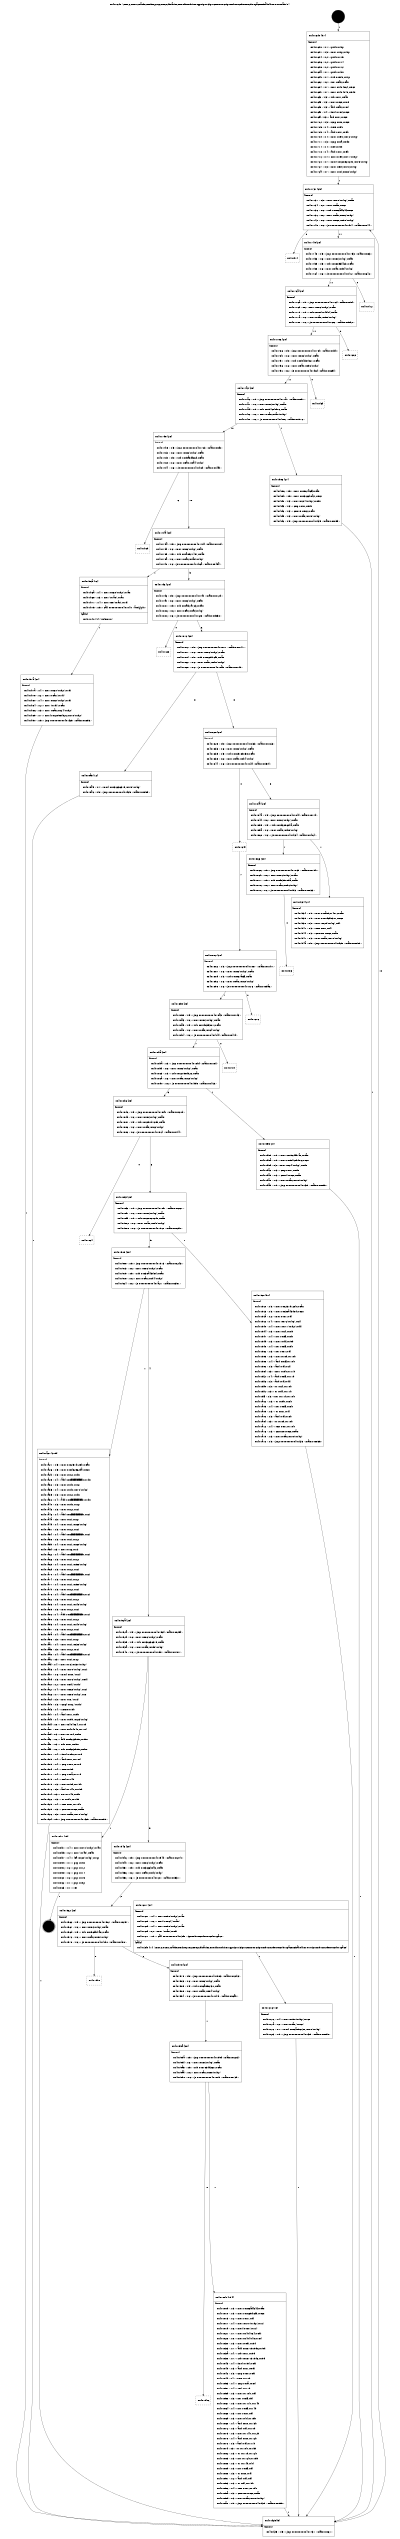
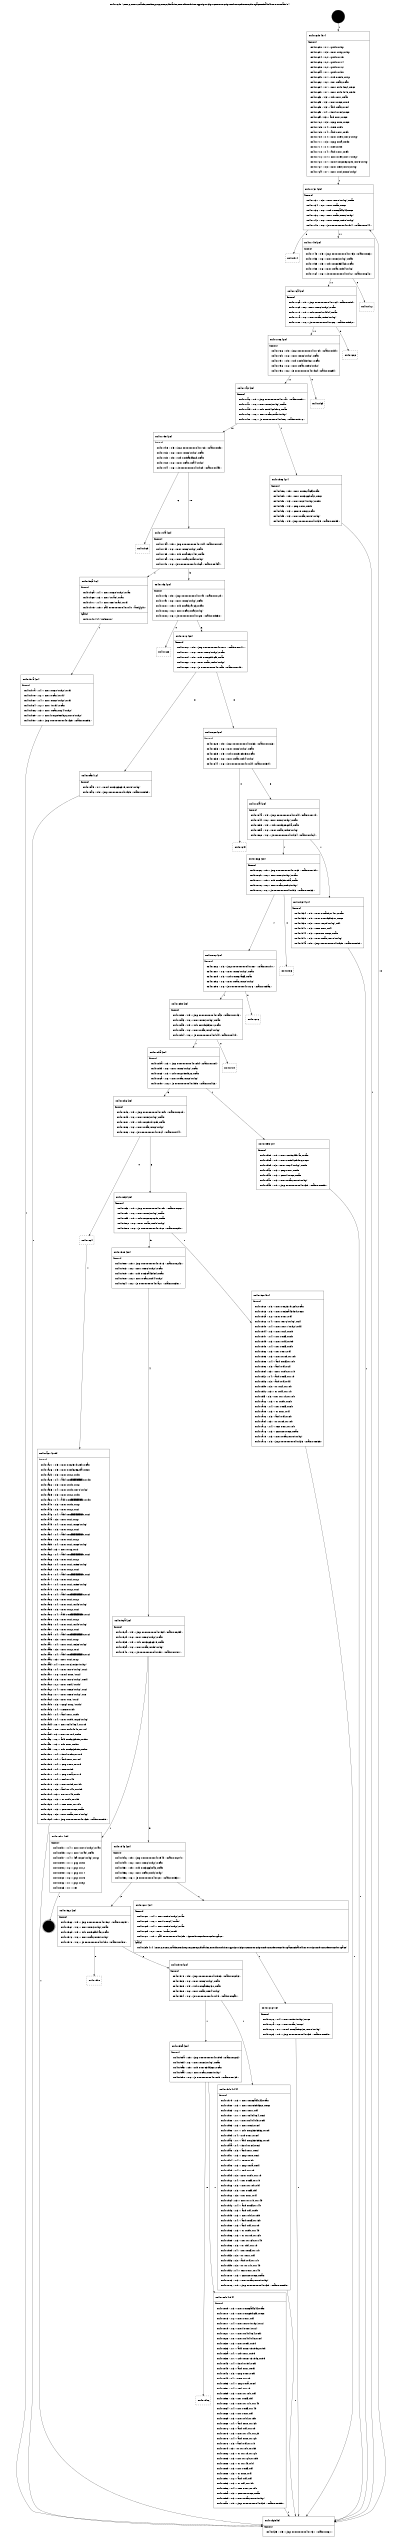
edge "0x401c4f" -> "0x401882 [28]": now "0x401866 [28]" -> "0x401882 [28]"
edge "0x40190e [28]" -> "0x401a21 [275]": now "0x401ec4" -> "0x401a21 [275]"
edge "0x401b34 [27]" -> "0x401f25 [5]": added, label "1"
edge "0x401946 [28]" -> "0x401c01 [21]": added, label "1"
node "0x401d7b [144]": added
